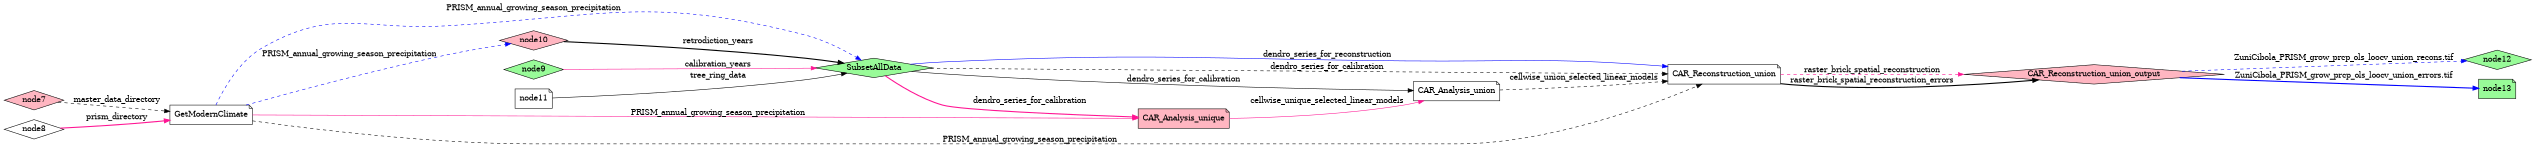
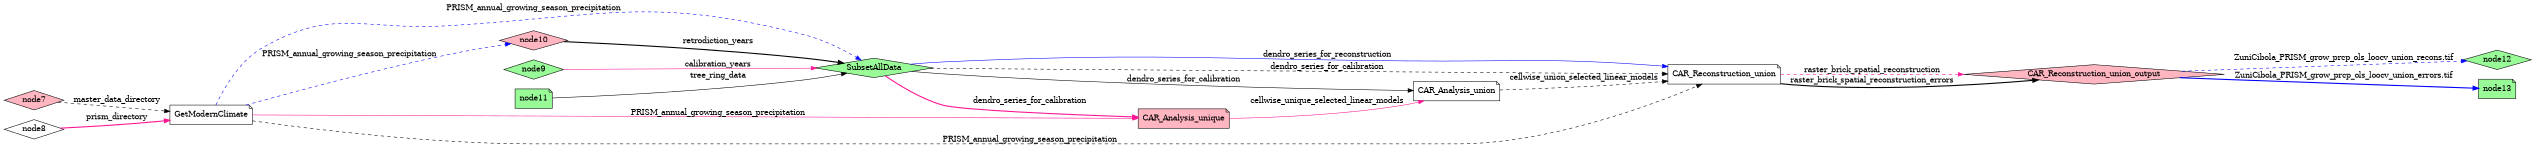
node "node11": fillcolor white -> palegreen
